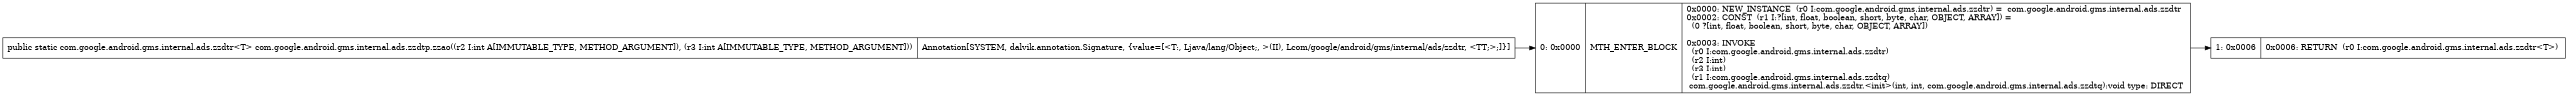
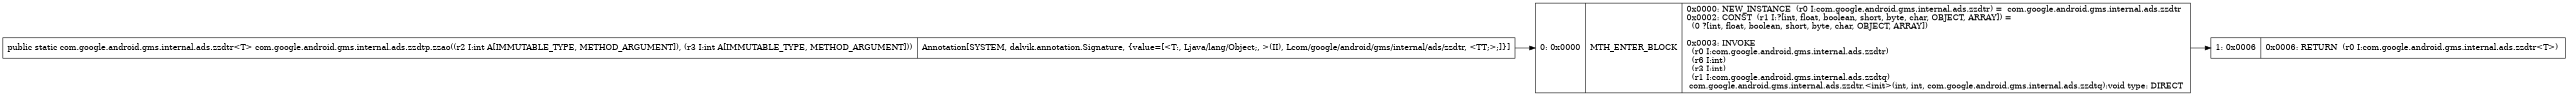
node "0: 0x0000": text "(r2 I:int)" -> "(r6 I:int)"
